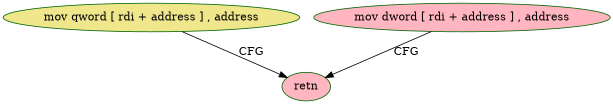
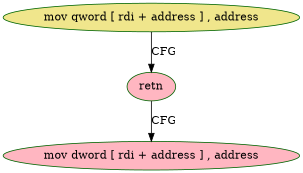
edge "mov dword [ rdi + address ] , address" -> "retn": reversed
